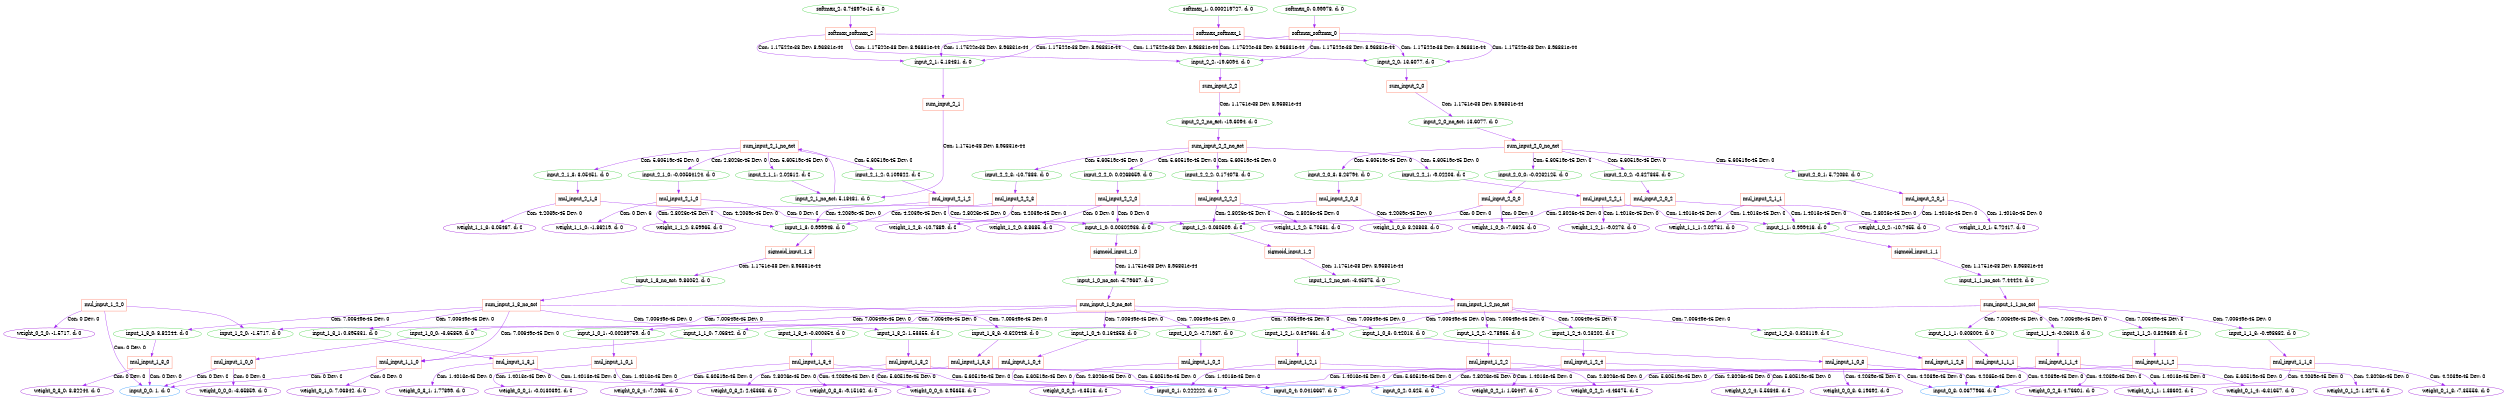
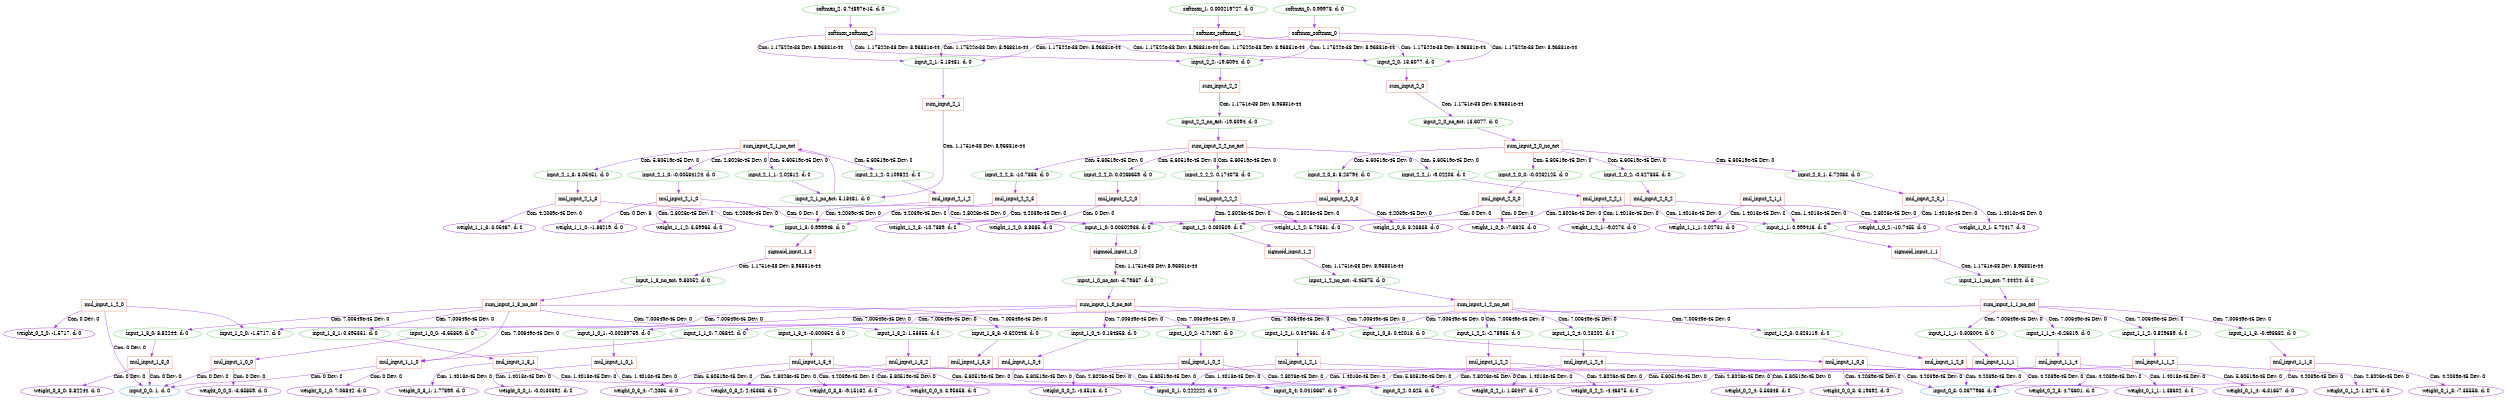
edge "mul_input_2_2_0" -> "input_1_0: 0.00302936, d: 0": removed, label "Con: 0 Dev: 0"
edge "mul_input_1_0_3" -> "input_0_3: 0.0677966, d: 0": label "Con: 4.2035e-45 Dev: 0" -> "Con: 4.2039e-45 Dev: 0"
edge "mul_input_1_0_2" -> "input_0_2: 0.625, d: 0": added, label "Con: 2.8026e-45 Dev: 0"
